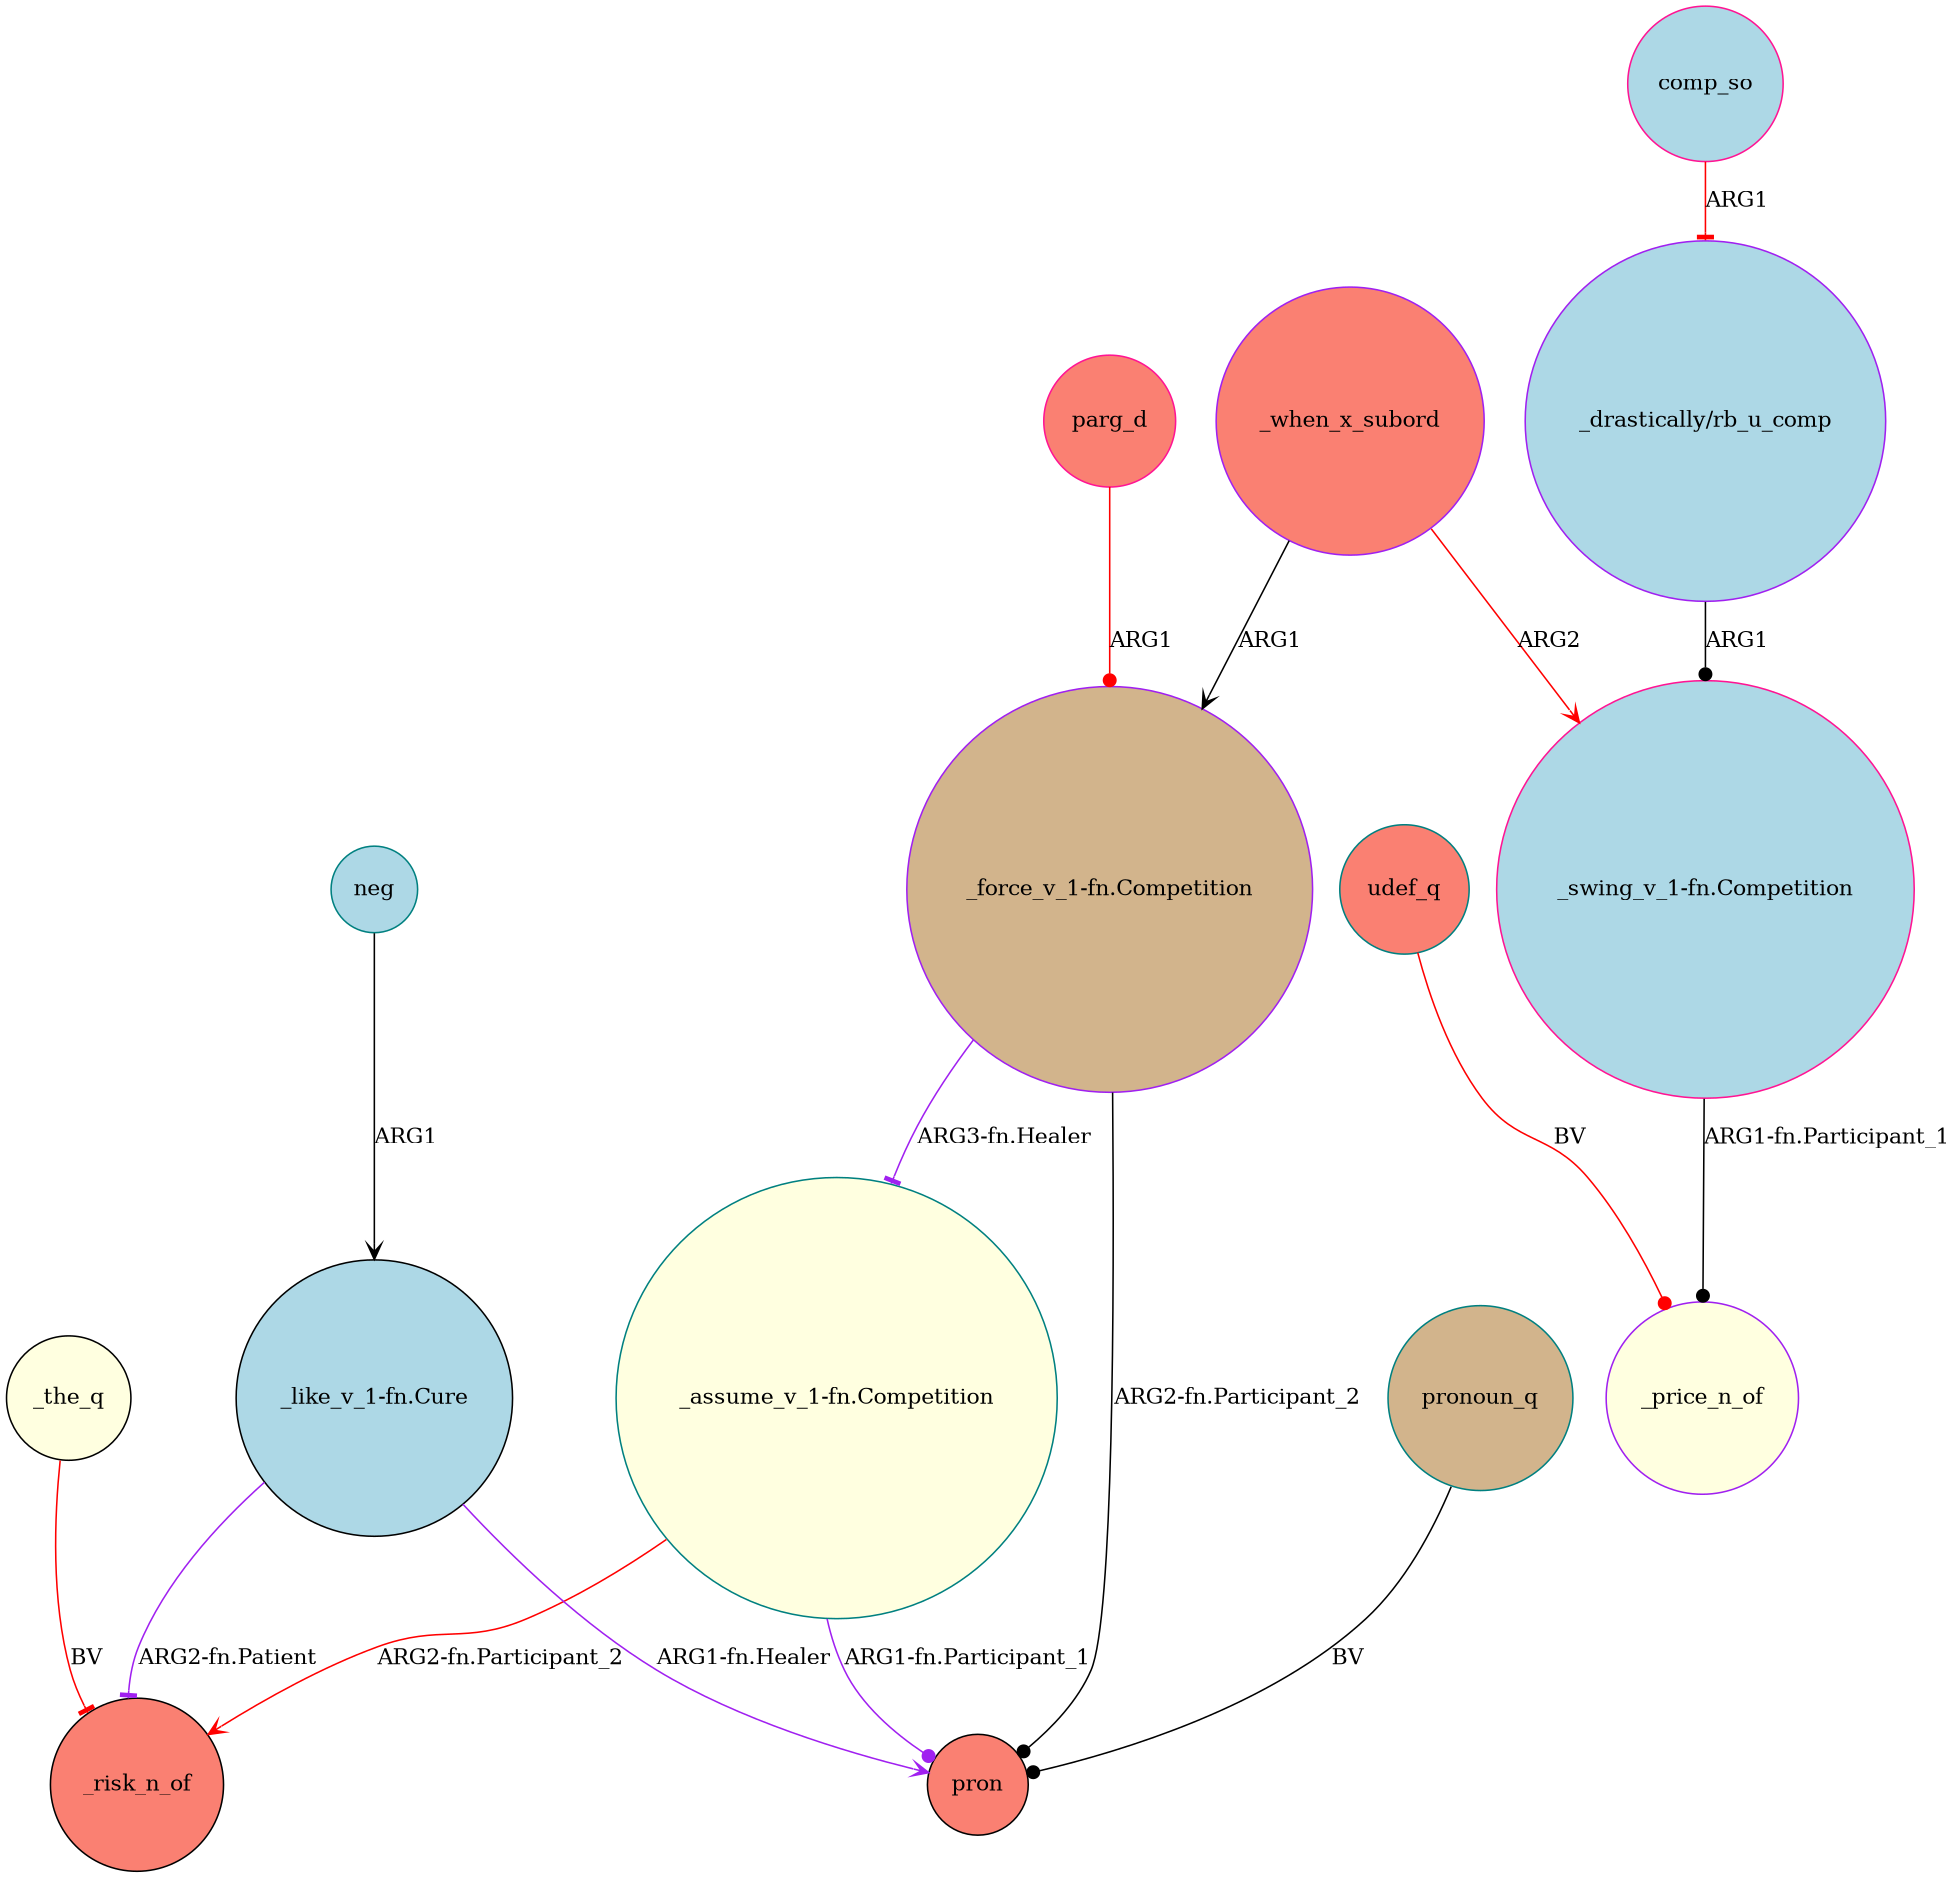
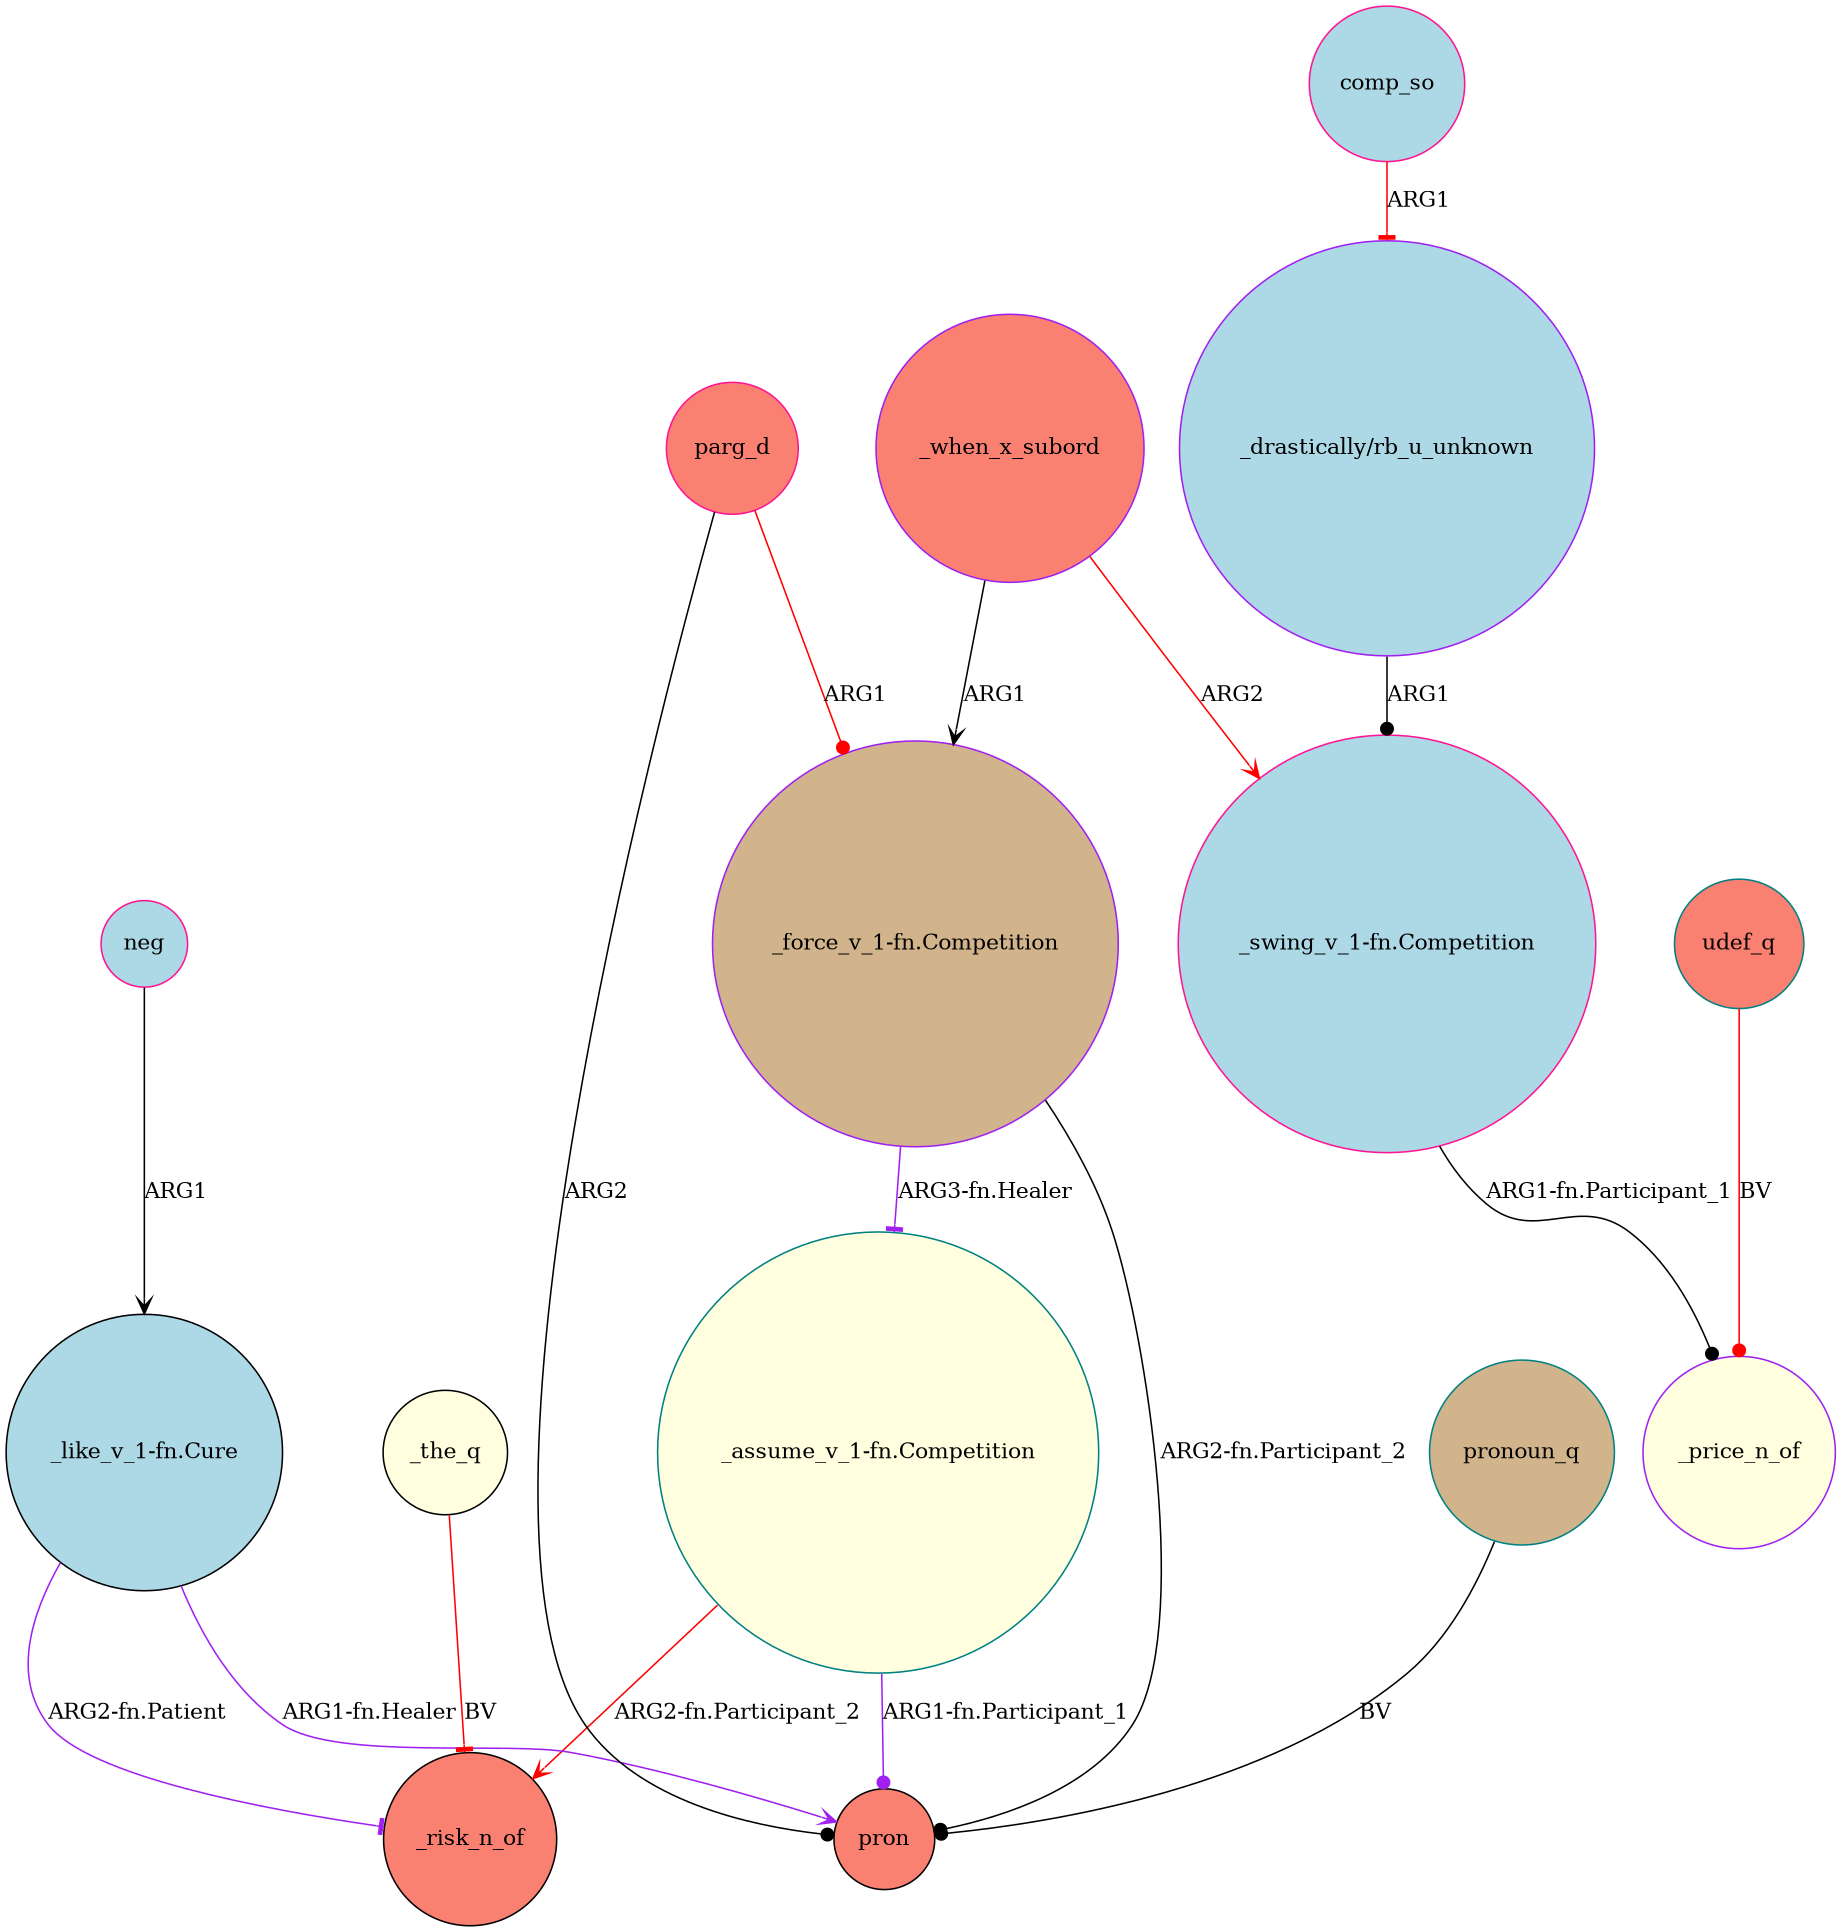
node "_drastically/rb_u_comp": label "_drastically/rb_u_comp" -> "_drastically/rb_u_unknown"
node "neg": color teal -> deeppink
edge "parg_d" -> "pron": added, label "ARG2"
